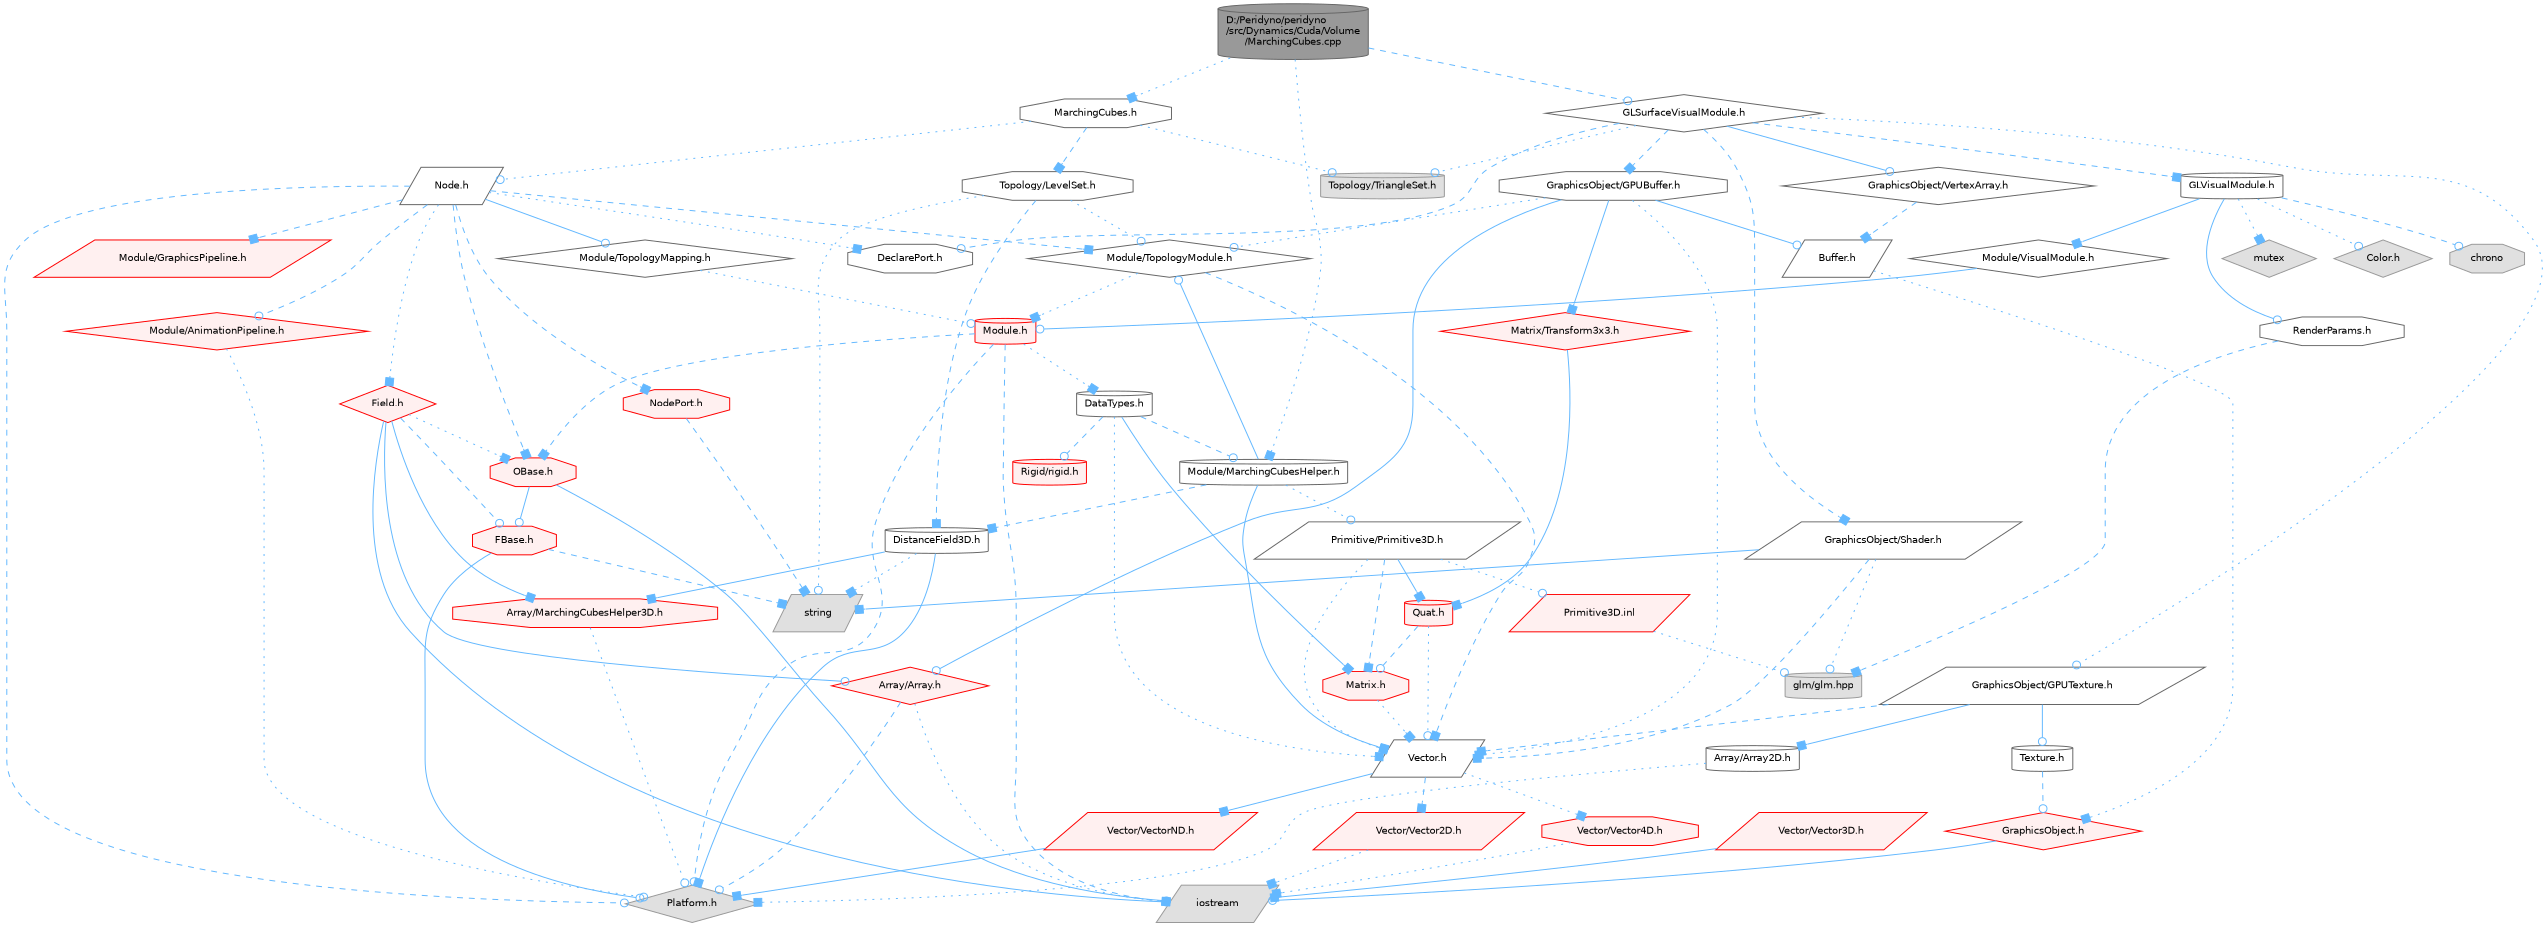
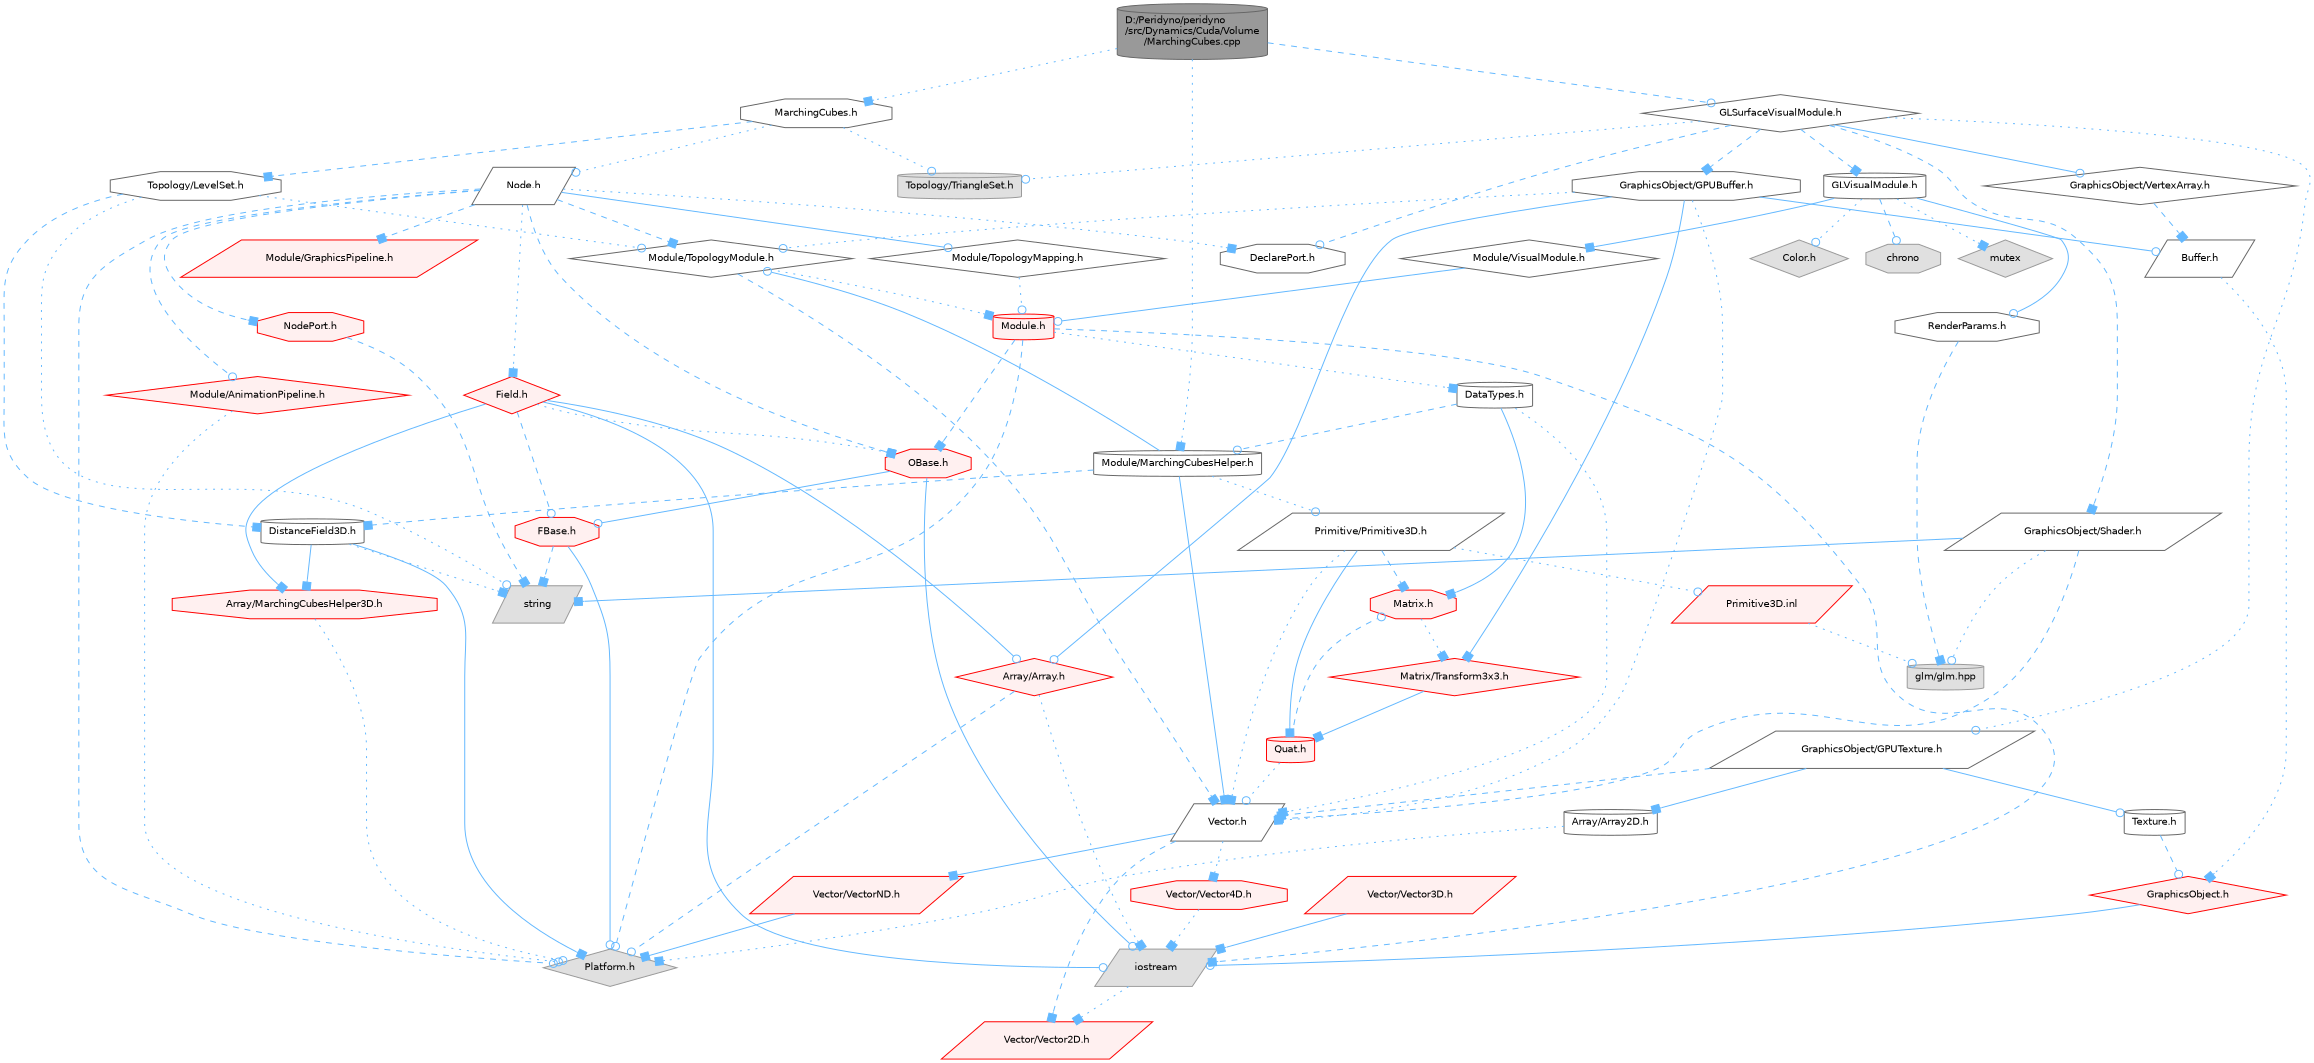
node "Rigid/rigid.h": removed
edge "Matrix.h" -> "Vector.h": now "Matrix.h" -> "Matrix/Transform3x3.h"
edge "Vector/Vector2D.h" -> "iostream": reversed
